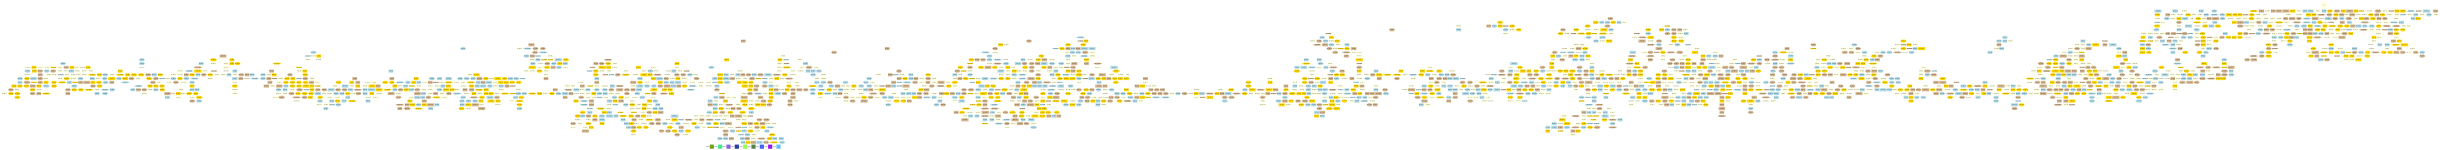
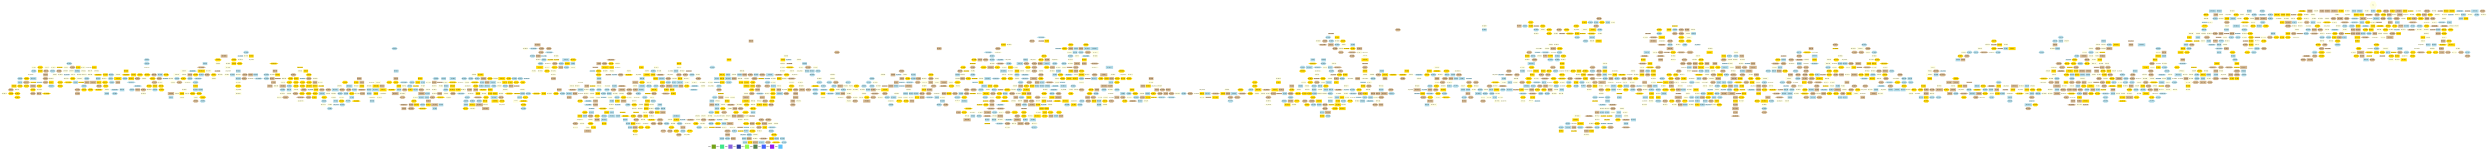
node "CNV_M16707": added
